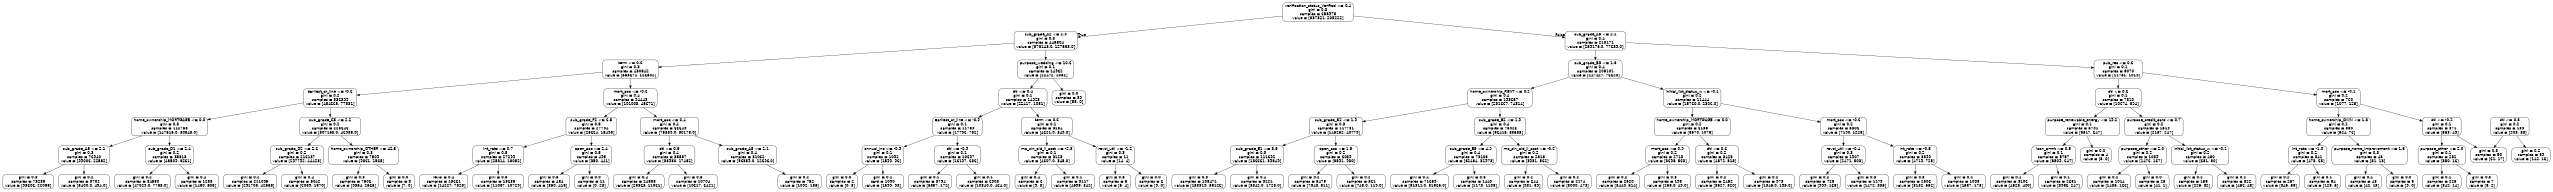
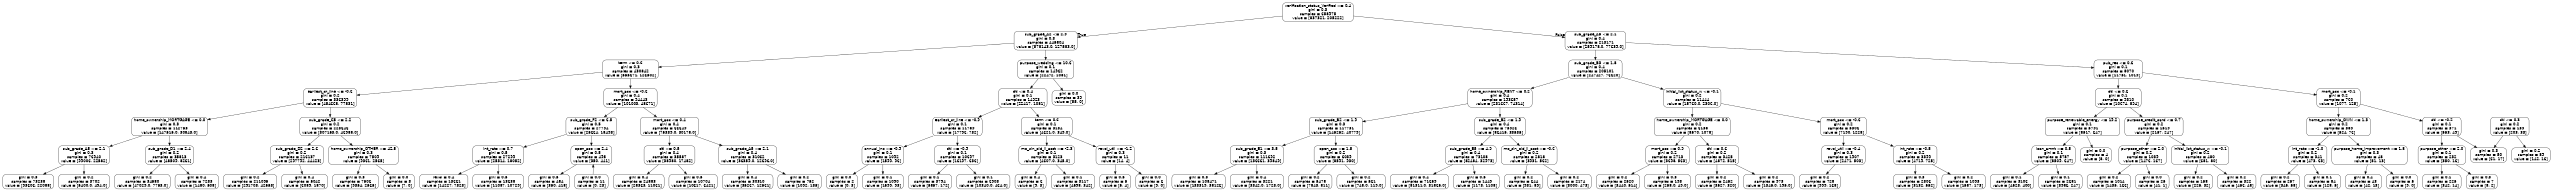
node "dti <= 0.6 gini = 0.1 samples = 7310 value = [10674, 894]": label "dti <= 0.6 gini = 0.1 samples = 7310 value = [10674, 894]" -> "dti <= 0.6 gini = 0.1 samples = 9310 value = [10674, 894]"
edge "open_acc <= 2.4 gini = 0.5 samples = 495 value = [350, 441]" -> "gini = 0.0 samples = 11 value = [0, 23]": reversed
node "gini = 0.4 samples = 1233 value = [1480, 508]": label "gini = 0.4 samples = 1233 value = [1480, 508]" -> "gini = 0.4 samples = 7233 value = [1480, 508]"
node "gini = 0.4 samples = 30310 value = [35267, 12561]": added
node "gini = 0.1 card = 1090 value = [1599, 93]": label "gini = 0.1 card = 1090 value = [1599, 93]" -> "gini = 0.1 samples = 1090 value = [1599, 93]"
node "gini = 0.3 samples = 1179 value = [1472, 335]": removed
